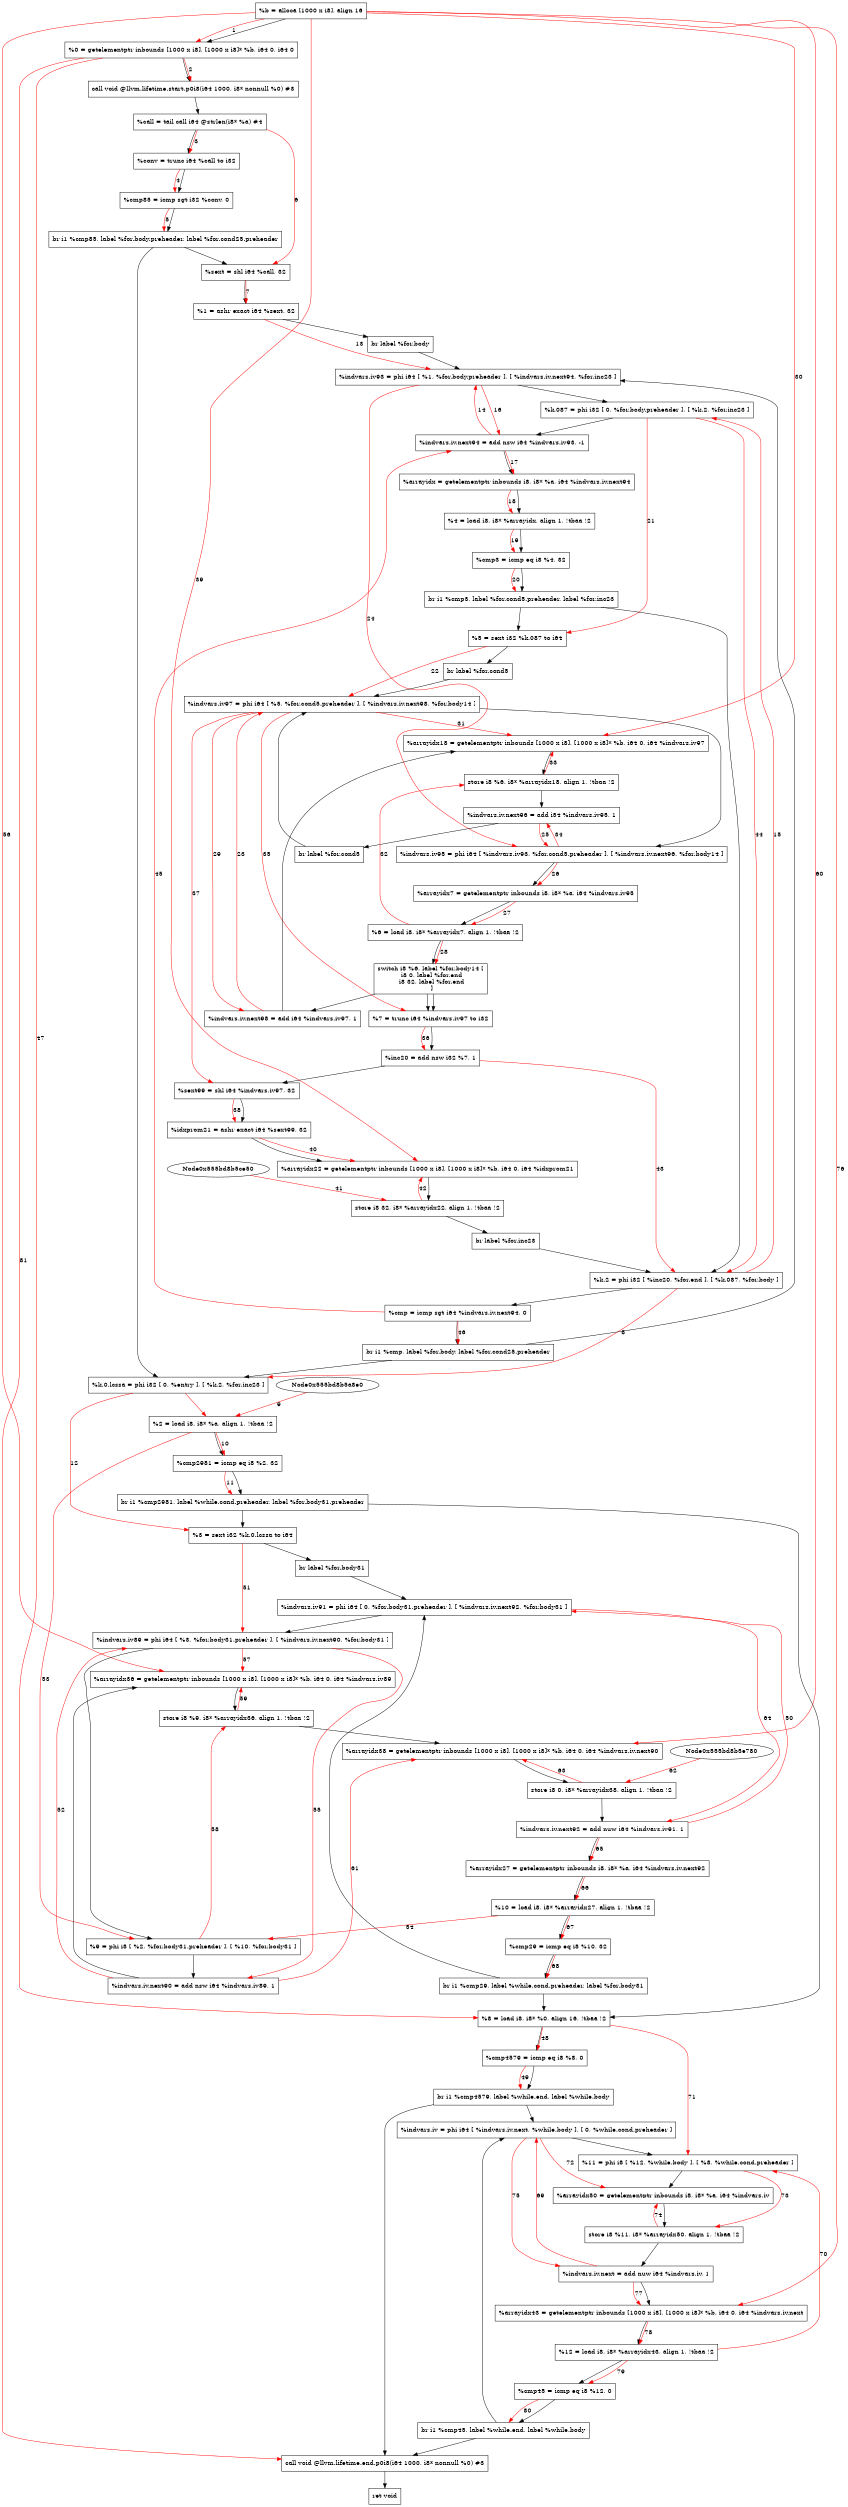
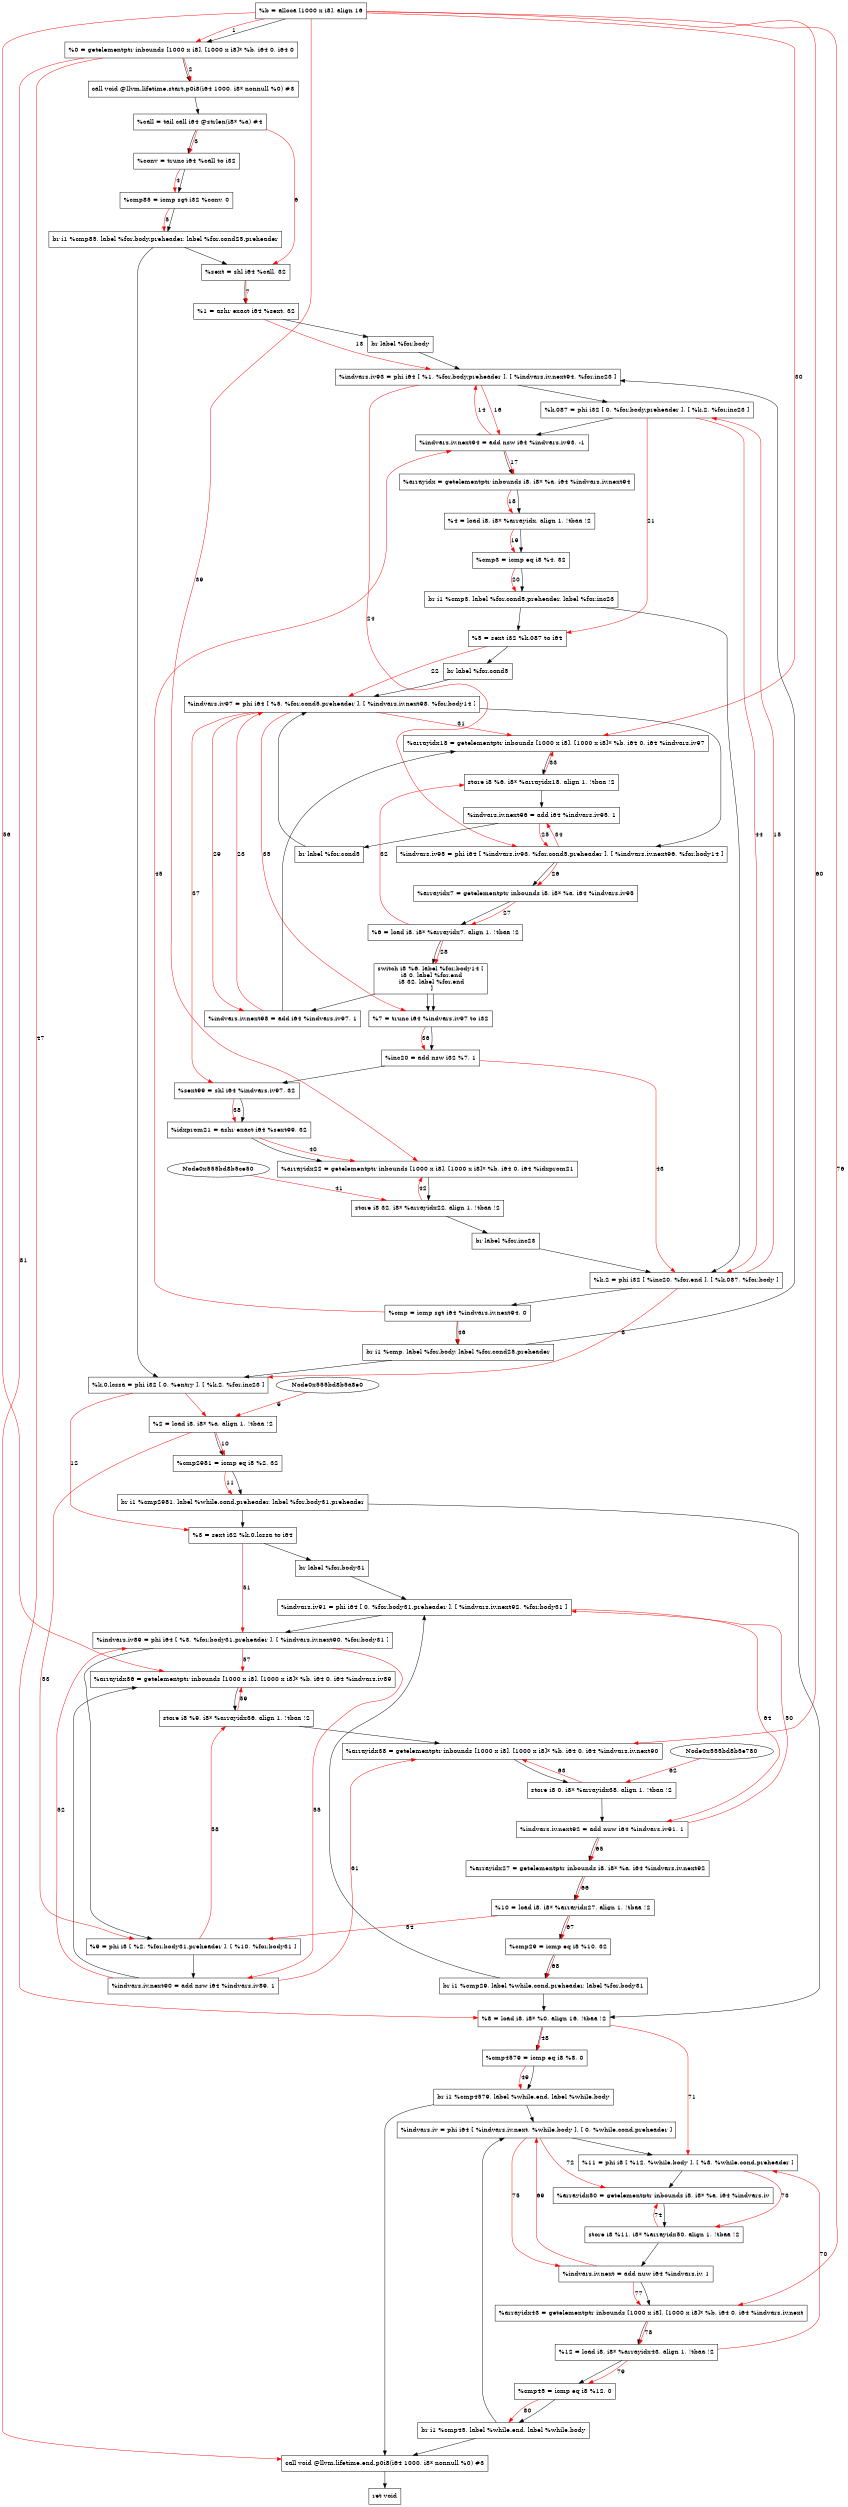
node "%indvars.iv.next96 = add i54 %indvars.iv95, 1": label "%indvars.iv.next96 = add i54 %indvars.iv95, 1" -> "%indvars.iv.next96 = add i64 %indvars.iv95, 1"
